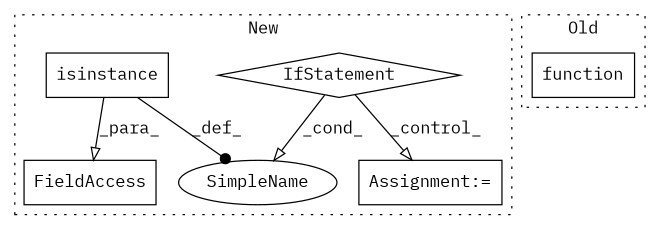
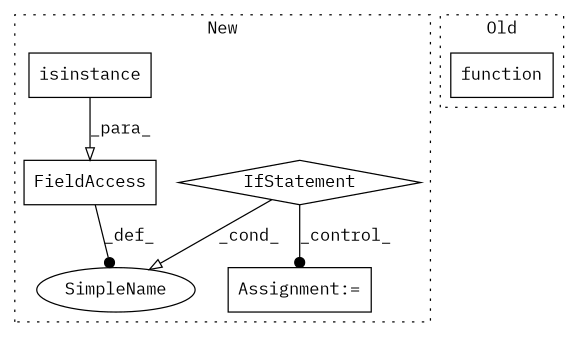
edge "IfStatement" -> "Assignment:=": arrowhead onormal -> dot
edge "isinstance" -> "SimpleName": now "FieldAccess" -> "SimpleName"
